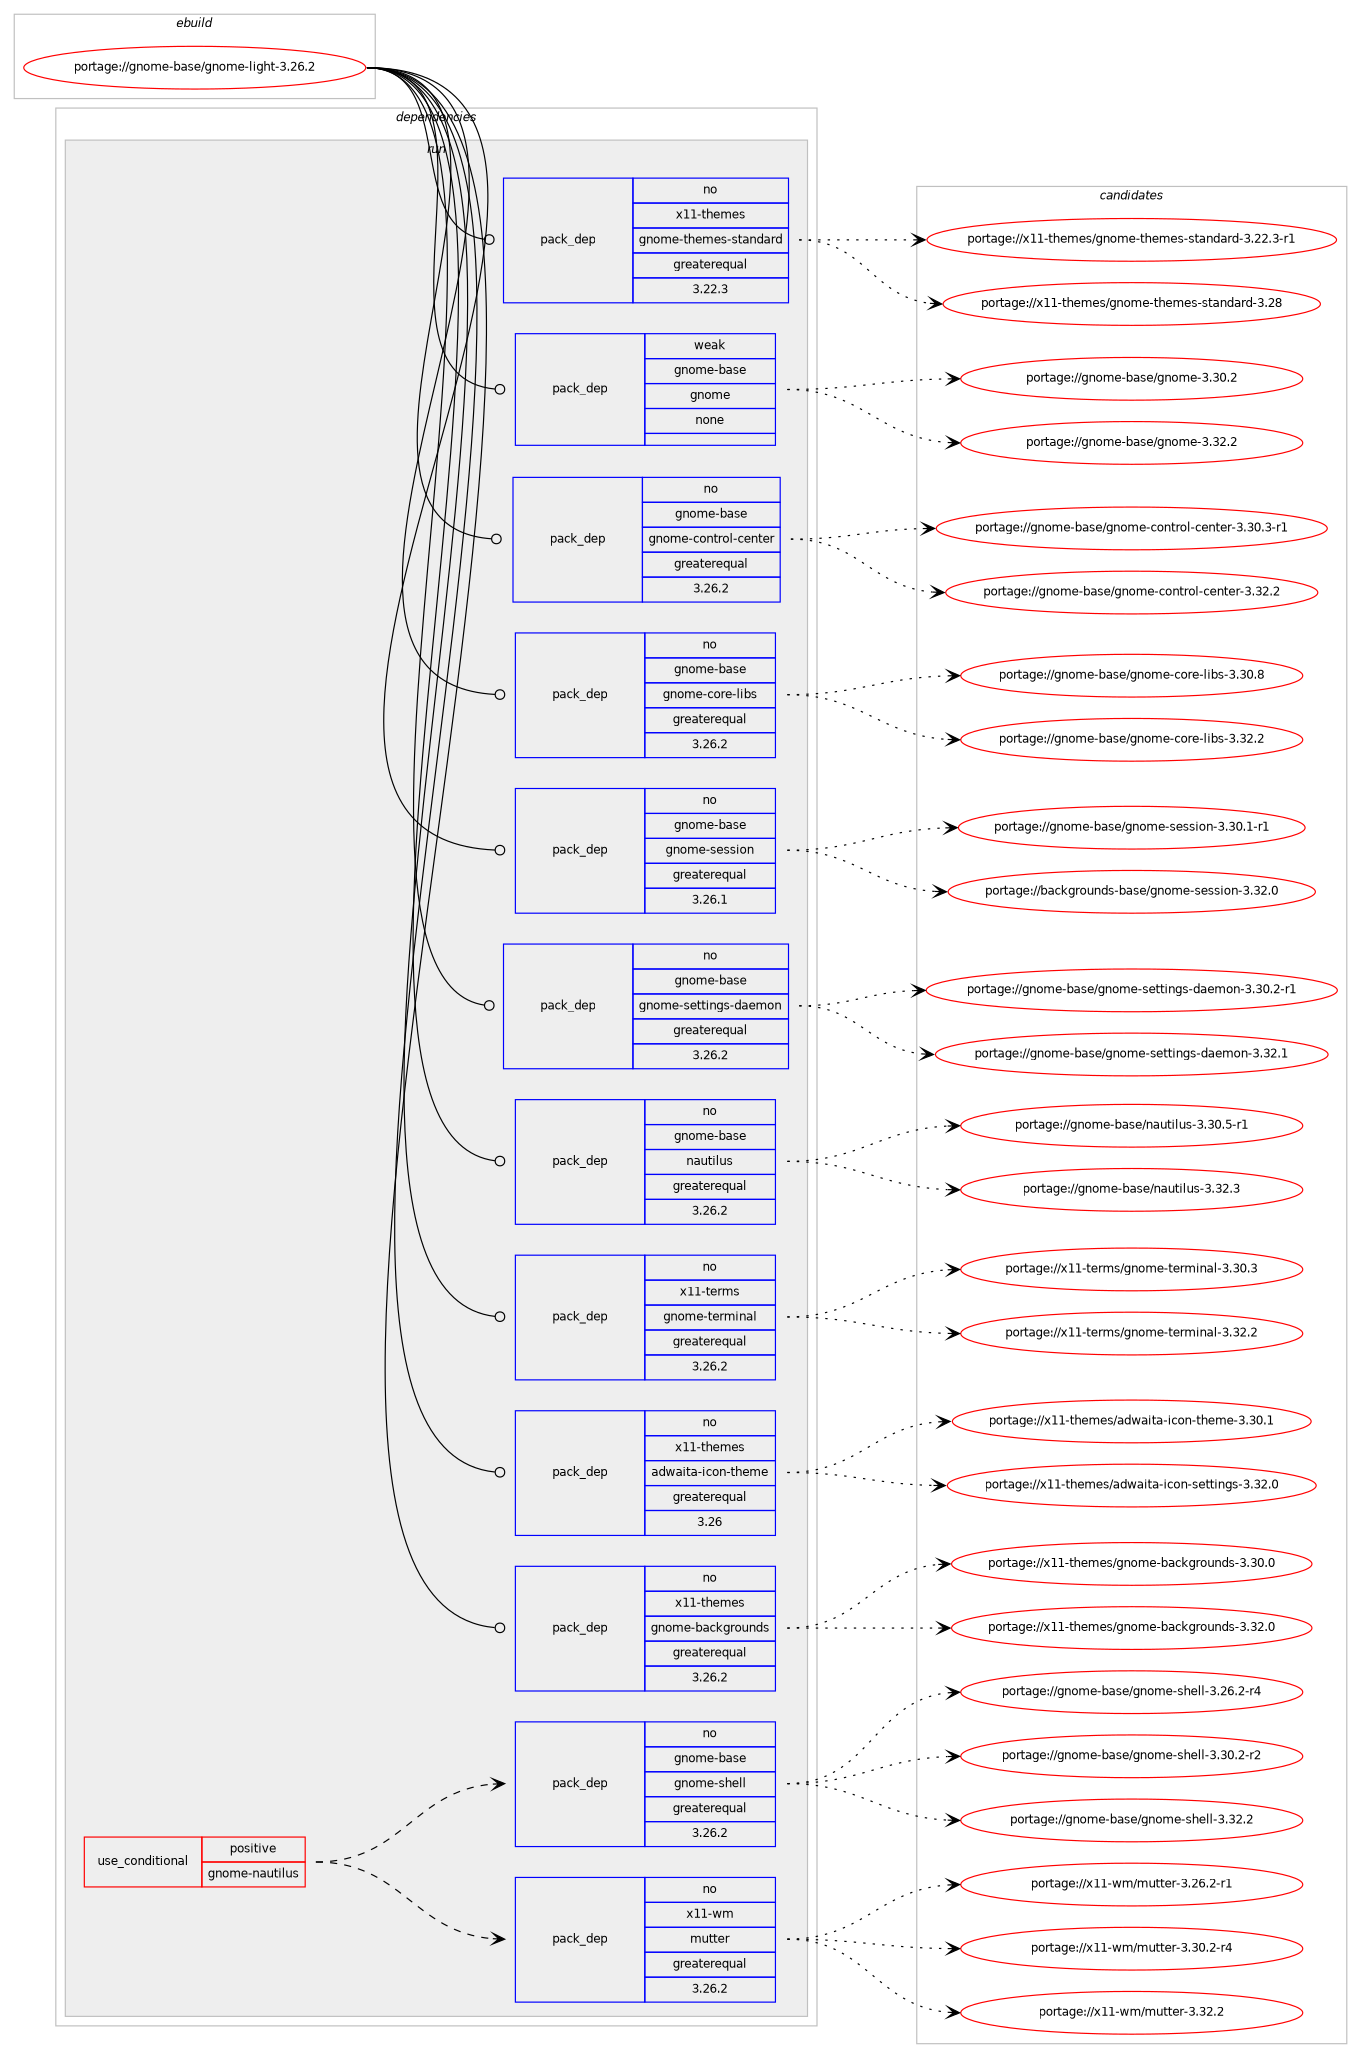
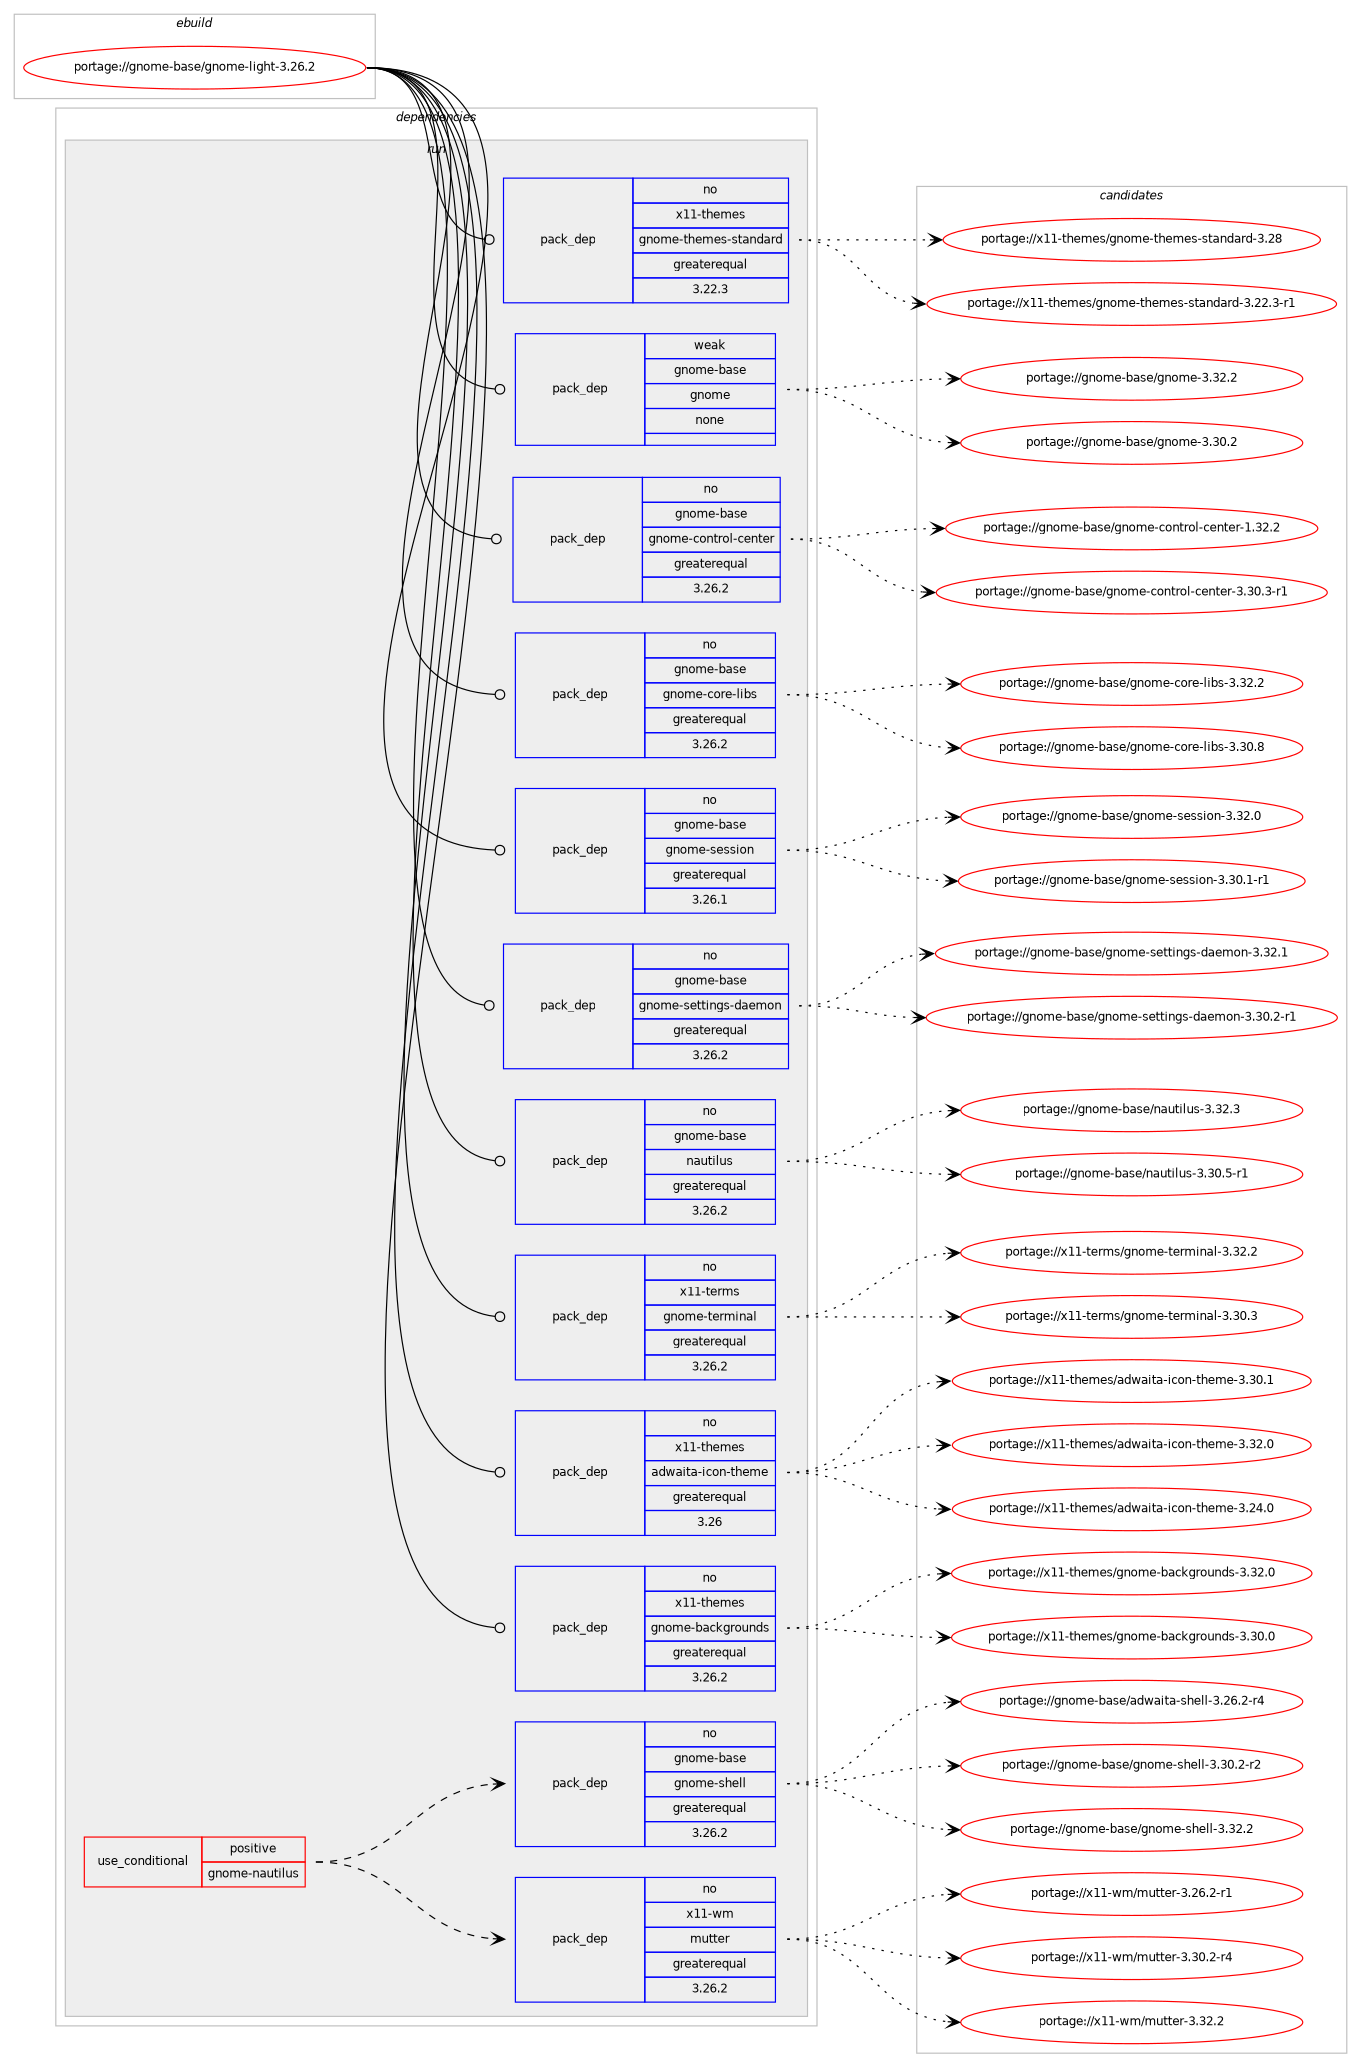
node "portage://gnome-base/gnome-control-center-3.32.2": label "portage://gnome-base/gnome-control-center-3.32.2" -> "portage://gnome-base/gnome-control-center-1.32.2"
node "portage://backgrounds-base/gnome-session-3.32.0": label "portage://backgrounds-base/gnome-session-3.32.0" -> "portage://gnome-base/gnome-session-3.32.0"
node "portage://x11-themes/adwaita-icon-settings-3.32.0": label "portage://x11-themes/adwaita-icon-settings-3.32.0" -> "portage://x11-themes/adwaita-icon-theme-3.32.0"
node "portage://x11-themes/adwaita-icon-theme-3.24.0": added
node "portage://gnome-base/gnome-shell-3.26.2-r4": label "portage://gnome-base/gnome-shell-3.26.2-r4" -> "portage://gnome-base/adwaita-shell-3.26.2-r4"
